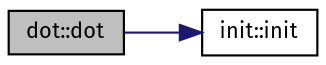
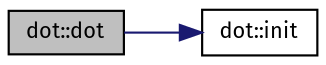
node "init::init": label "init::init" -> "dot::init"
